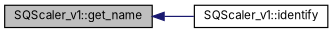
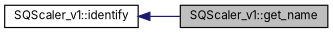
edge "SQScaler_v1::identify" -> "SQScaler_v1::get_name": reversed
